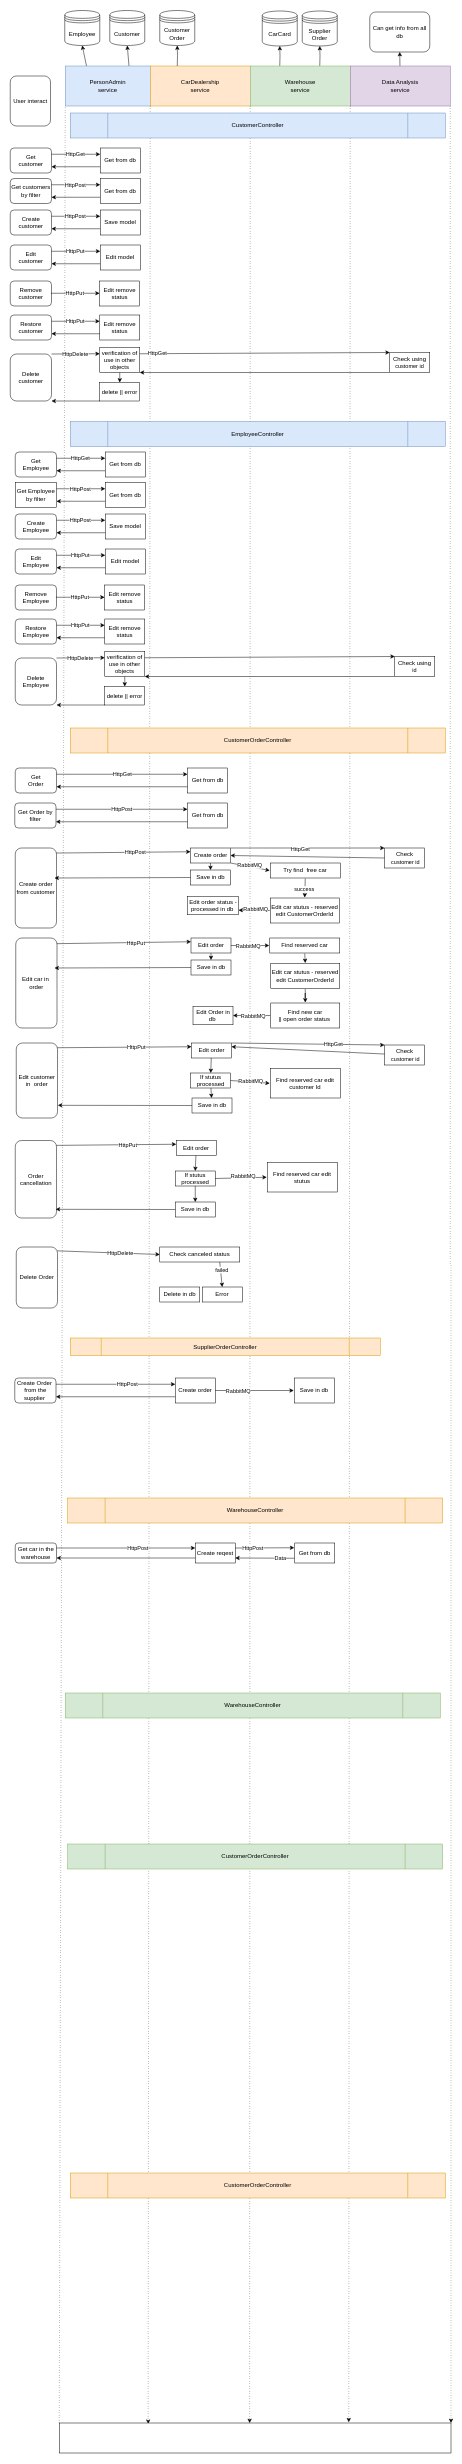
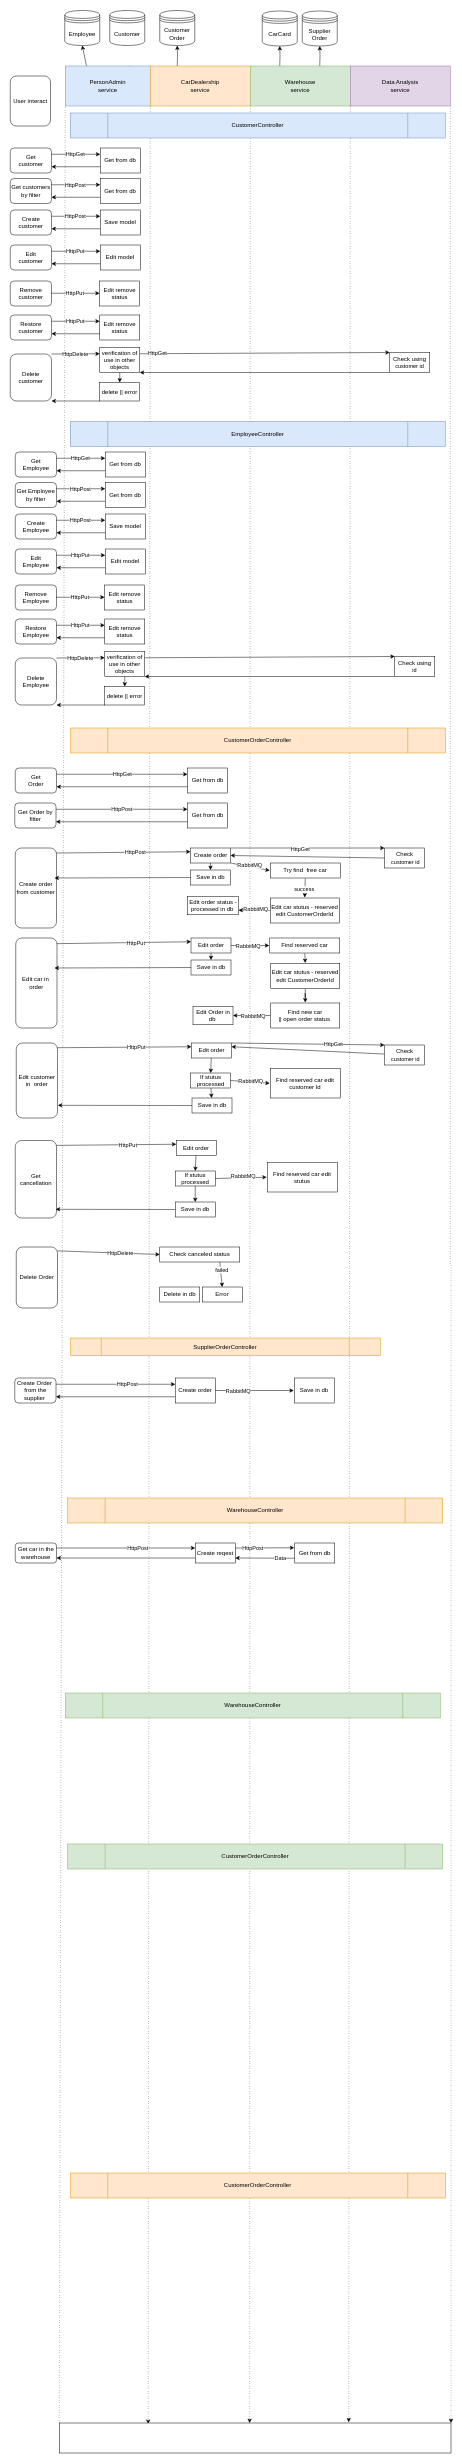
node "Can get info from all db": removed
edge "PersonAdmin service" -> "Customer": now "PersonAdmin service" -> "CarDealership service"
edge "Data Analysis service" -> "Can get info from all db": removed
node "Get Employee by filter": shape rectangle -> rounded rectangle
node "Order cancellation": label "Order cancellation" -> "Get cancellation"
